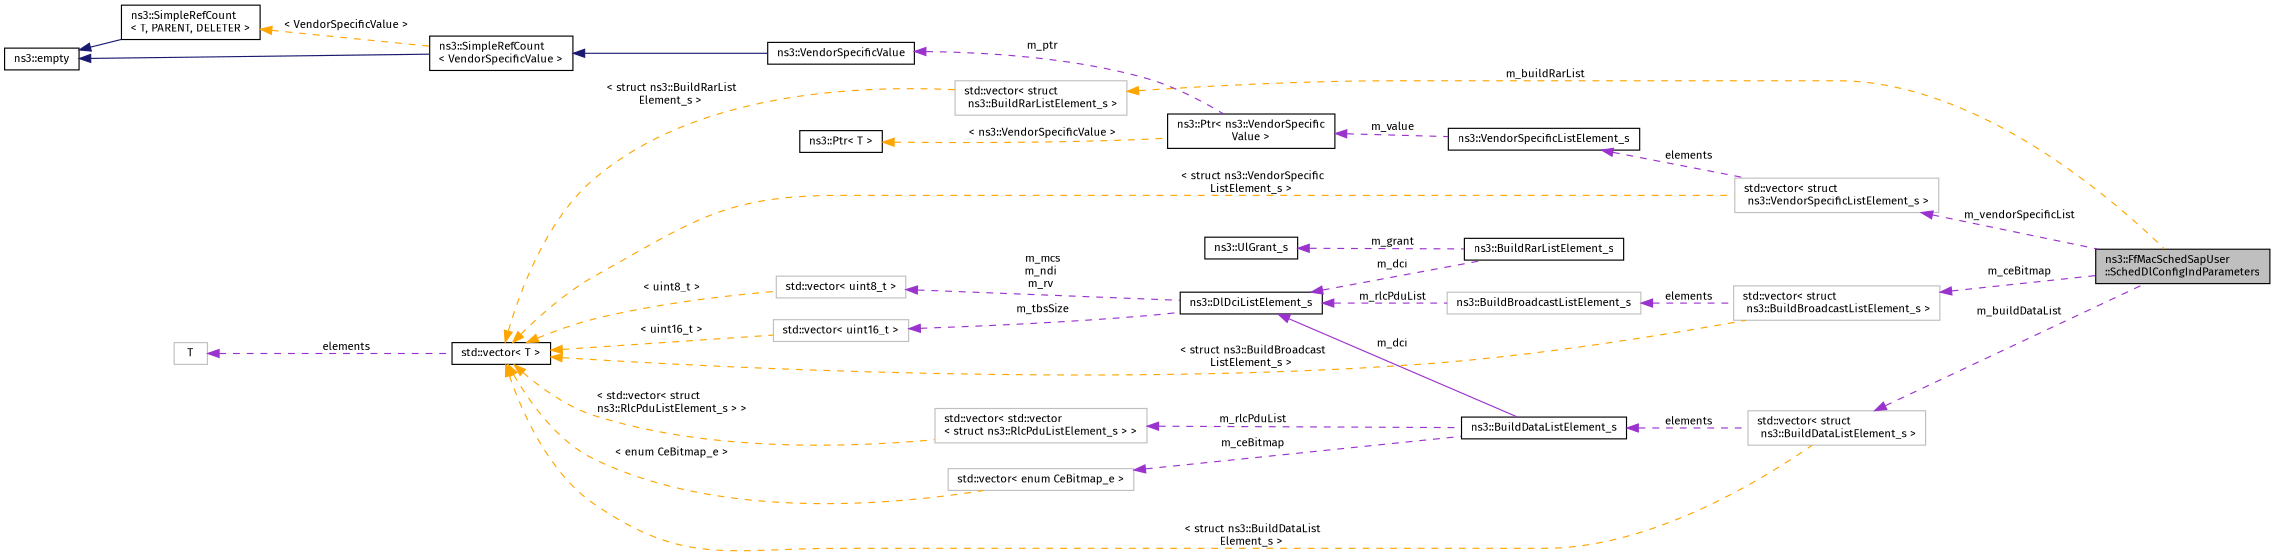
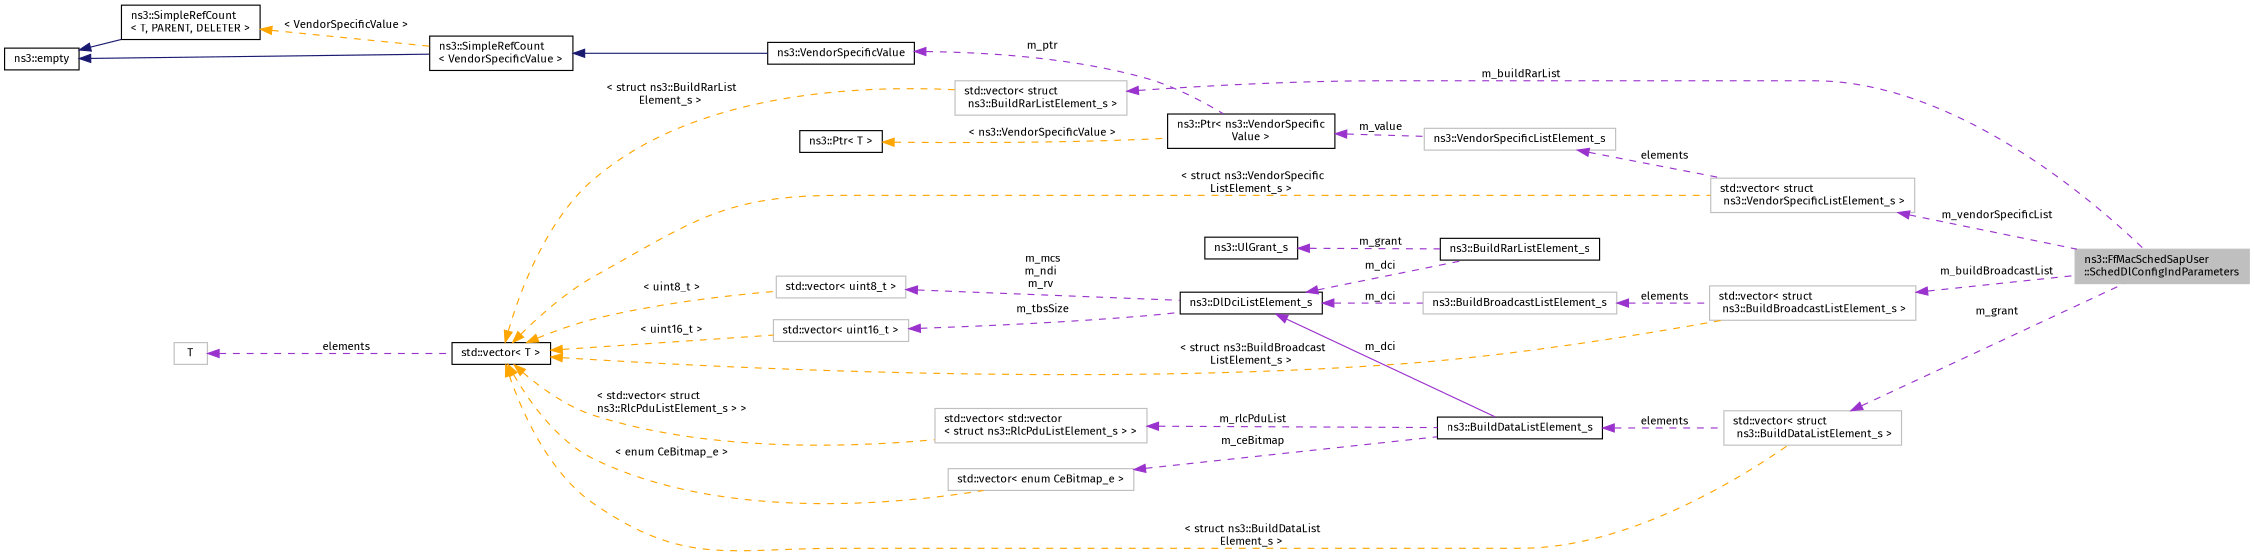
edge "ns3::FfMacSchedSapUser ::SchedDlConfigIndParameters" -> "std::vector< struct ns3::BuildRarListElement_s >": color orange -> darkorchid3
node "ns3::VendorSpecificListElement_s": color black -> grey75
node "ns3::FfMacSchedSapUser ::SchedDlConfigIndParameters": color black -> grey75
edge "ns3::FfMacSchedSapUser ::SchedDlConfigIndParameters" -> "std::vector< struct ns3::BuildBroadcastListElement_s >": label " m_ceBitmap" -> " m_buildBroadcastList"
edge "ns3::BuildBroadcastListElement_s" -> "ns3::DlDciListElement_s": label " m_rlcPduList" -> " m_dci"
edge "ns3::FfMacSchedSapUser ::SchedDlConfigIndParameters" -> "std::vector< struct ns3::BuildDataListElement_s >": label " m_buildDataList" -> " m_grant"
